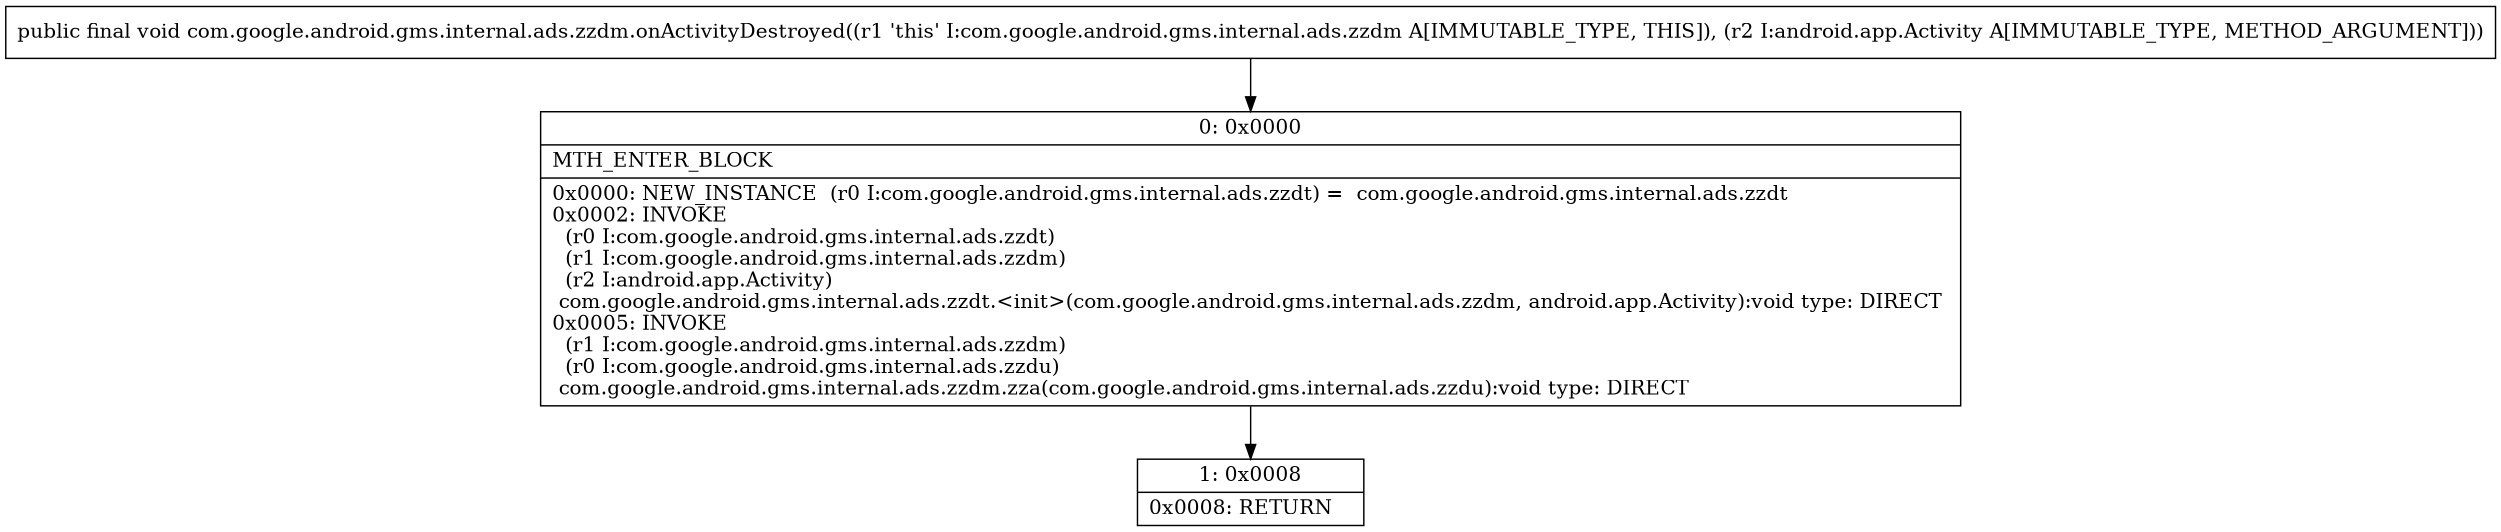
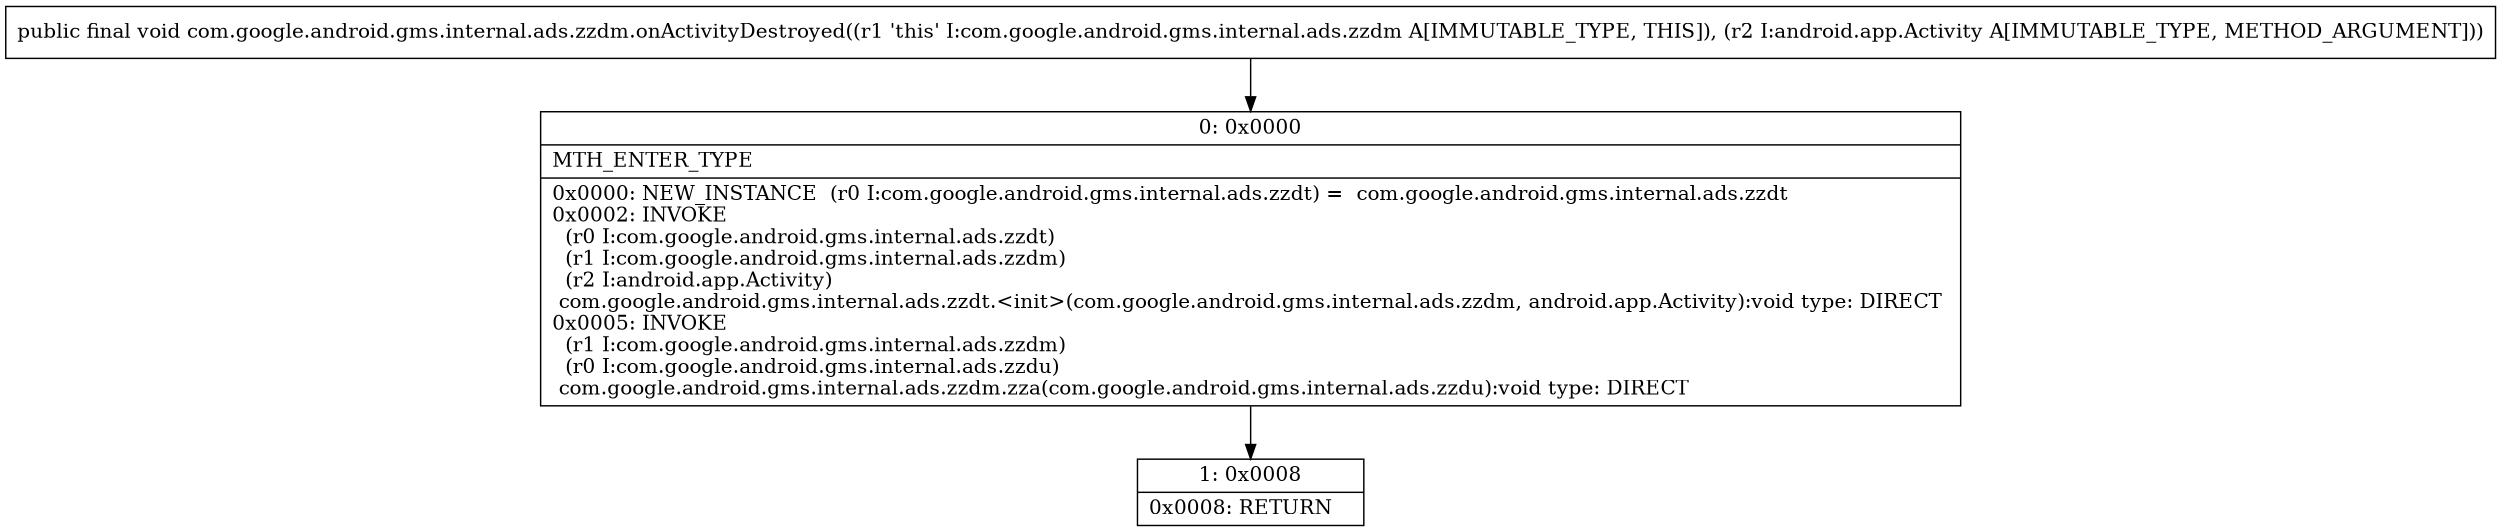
node "0: 0x0000": text "MTH_ENTER_BLOCK" -> "MTH_ENTER_TYPE"
